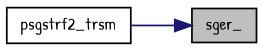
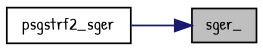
node "psgstrf2_trsm": label "psgstrf2_trsm" -> "psgstrf2_sger"
